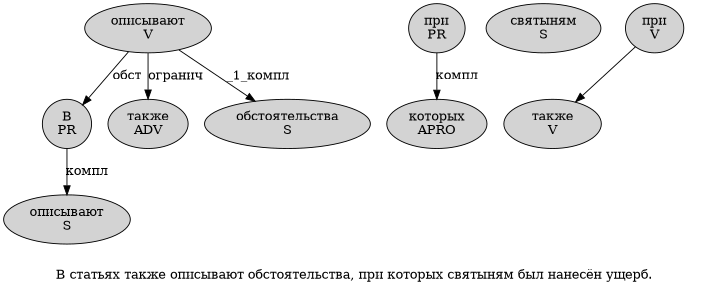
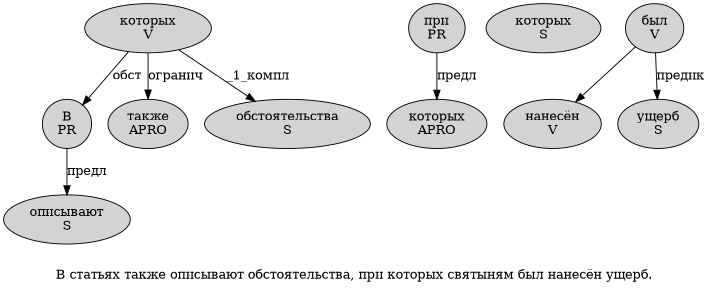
node "описывают V": label "описывают V" -> "которых V"
node "святыням S": label "святыням S" -> "которых S"
node "при V": label "при V" -> "был V"
edge "при PR" -> "которых APRO": label "компл" -> "предл"
node "также ADV": label "также ADV" -> "также APRO"
node "также V": label "также V" -> "нанесён V"
node "ущерб S": added
edge "В PR" -> "описывают S": label "компл" -> "предл"
